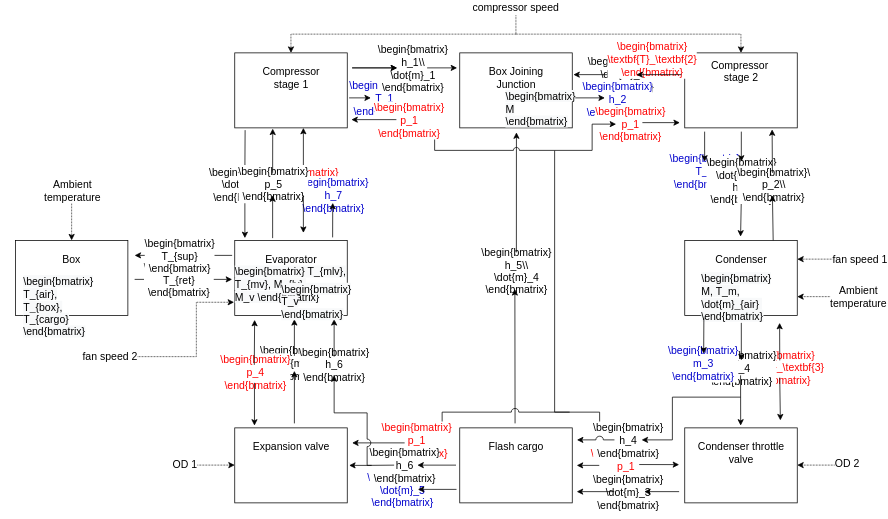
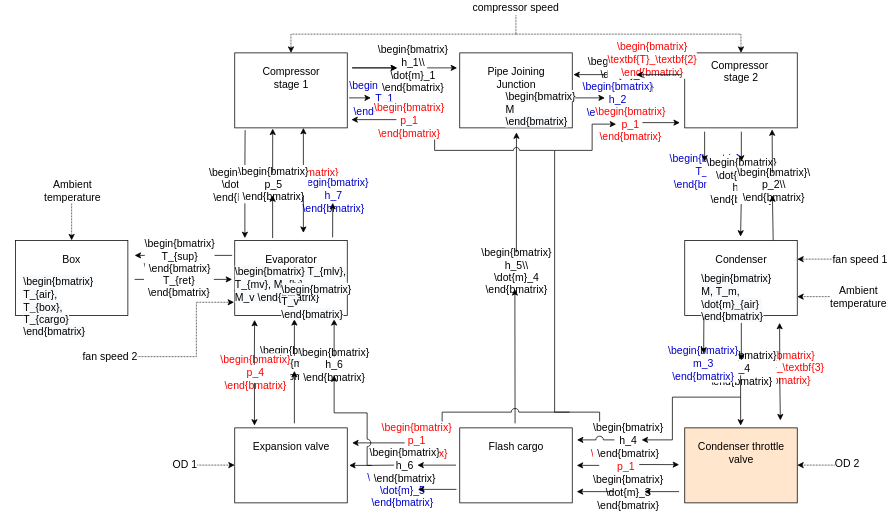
node "Box Joining Junction": label "Box Joining Junction" -> "Pipe Joining Junction"
node "Condenser throttlevalve": fillcolor #ffffff -> #ffe6cc
